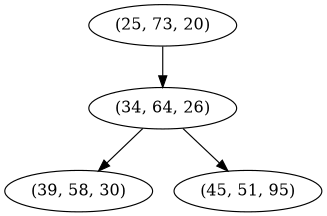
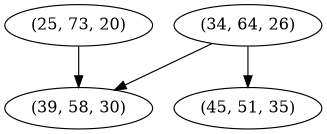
edge "(25, 73, 20)" -> "(34, 64, 26)": now "(25, 73, 20)" -> "(39, 58, 30)"
node "(45, 51, 95)": label "(45, 51, 95)" -> "(45, 51, 35)"
